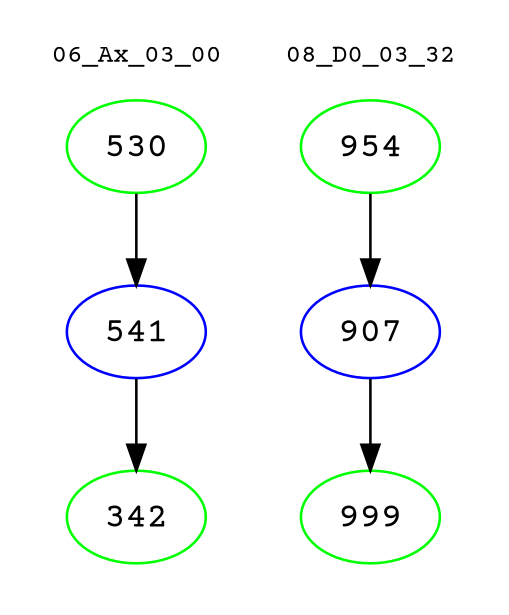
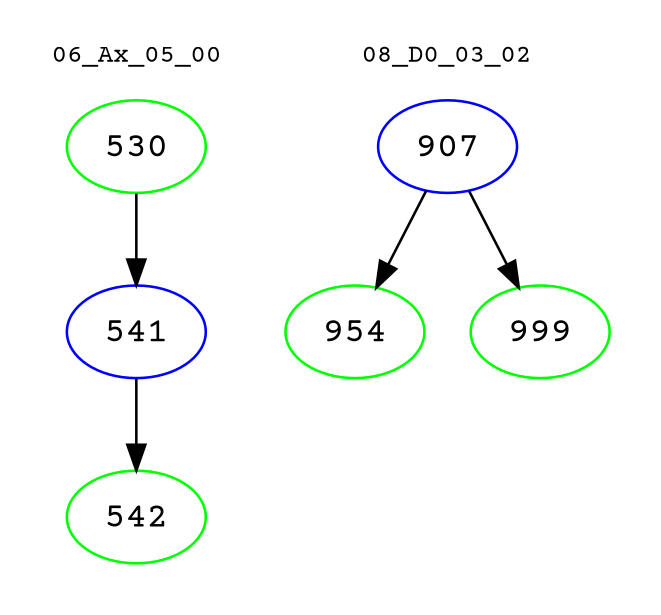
cluster "06_Ax_03_00": label "06_Ax_03_00" -> "06_Ax_05_00"
cluster "08_D0_03_32": label "08_D0_03_32" -> "08_D0_03_02"
edge "954" -> "907": reversed
node "342": label "342" -> "542"
